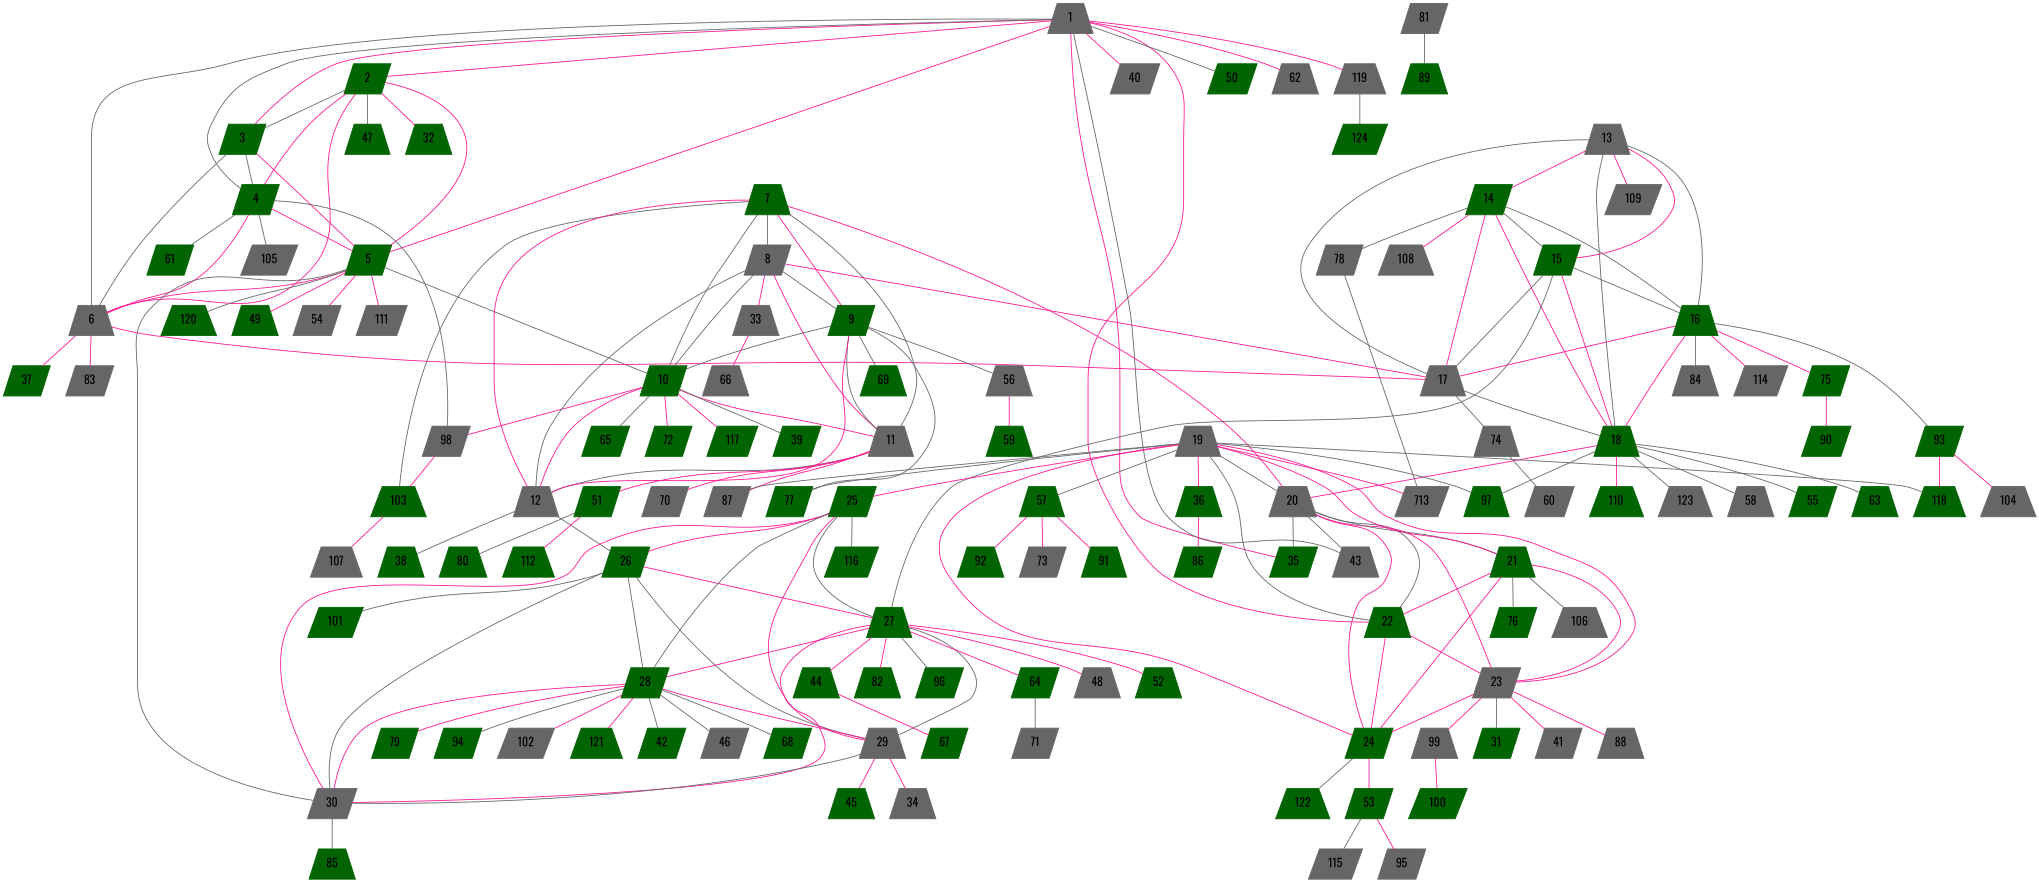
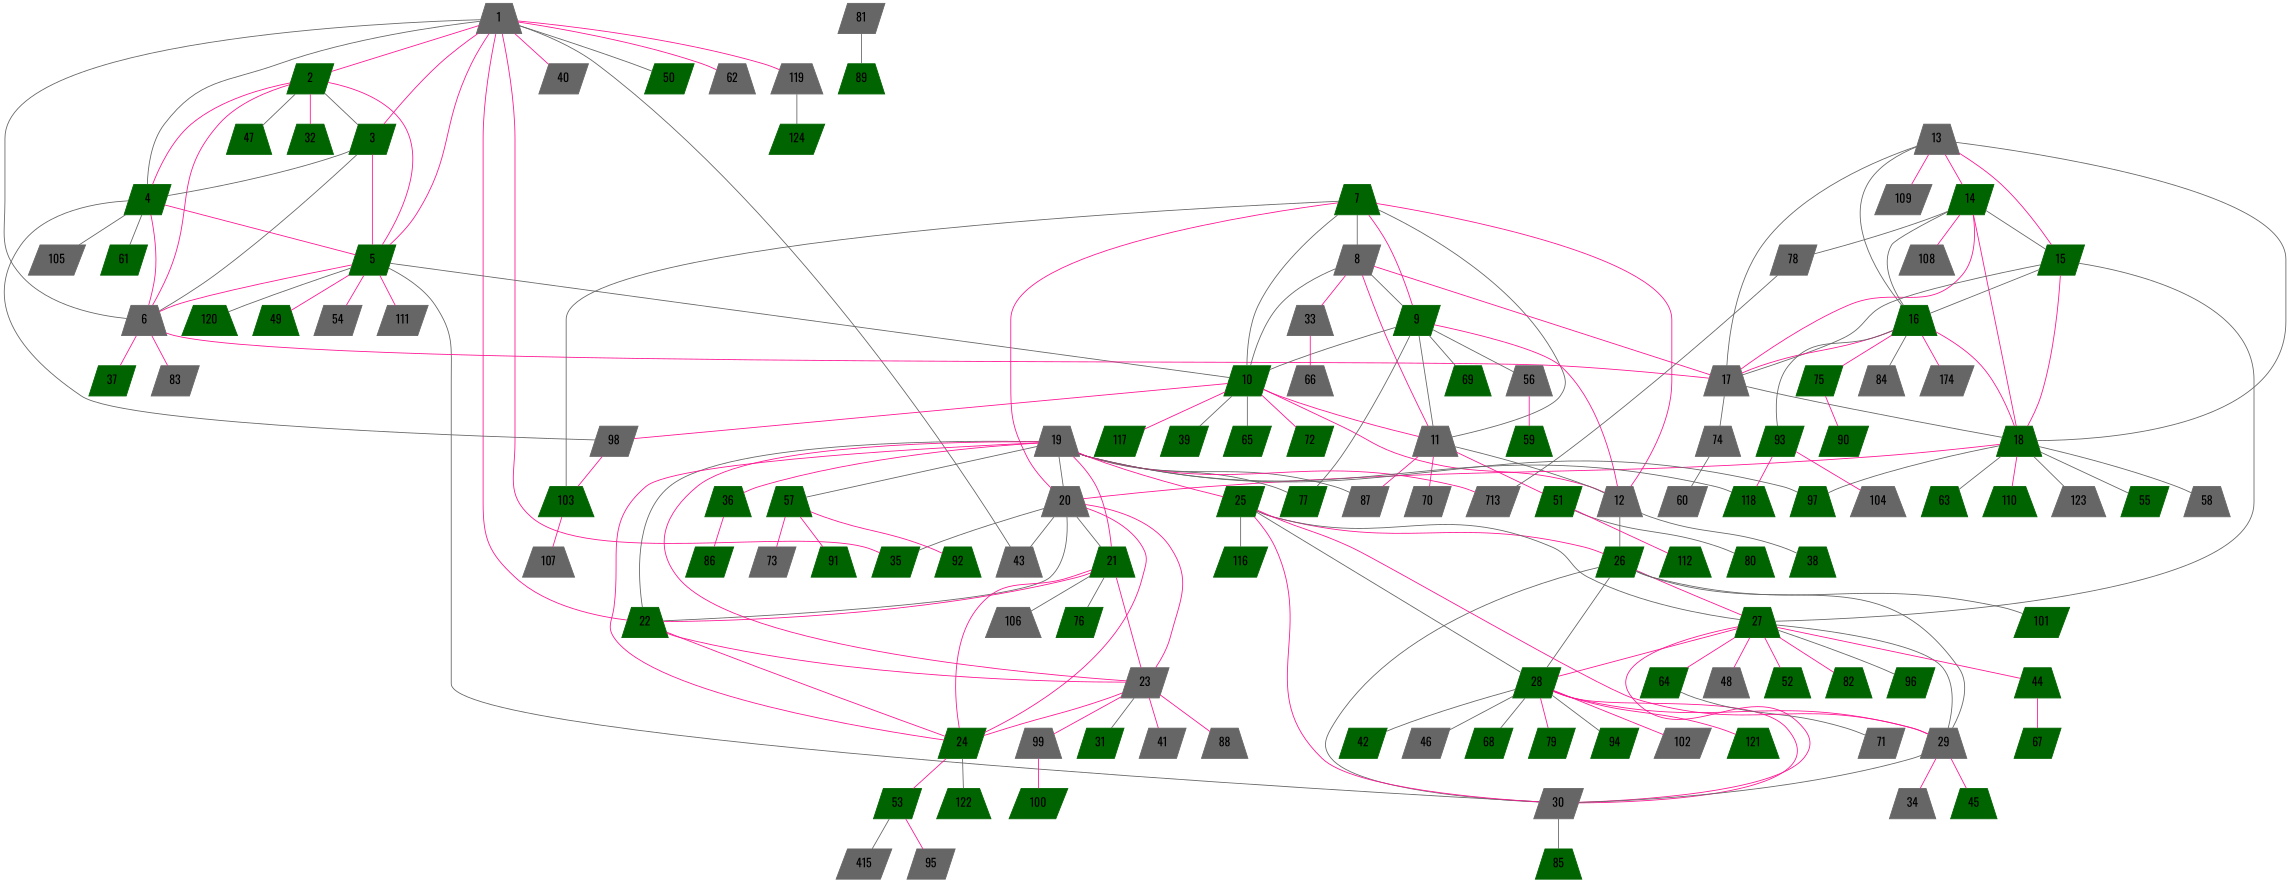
edge "8" -- "12": removed
node "114": label "114" -> "174"
node "115": label "115" -> "415"
